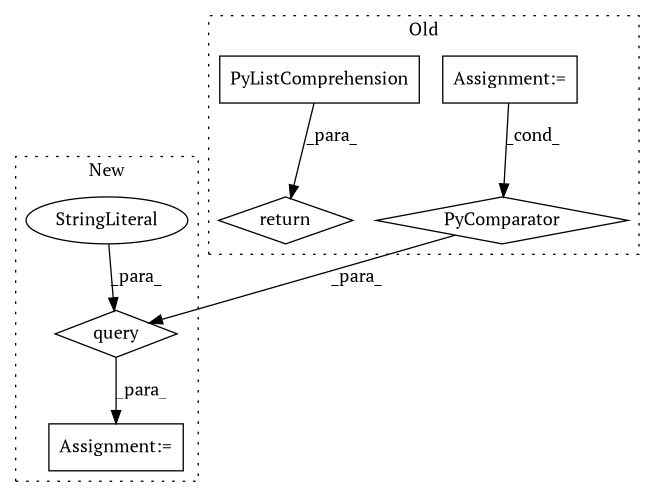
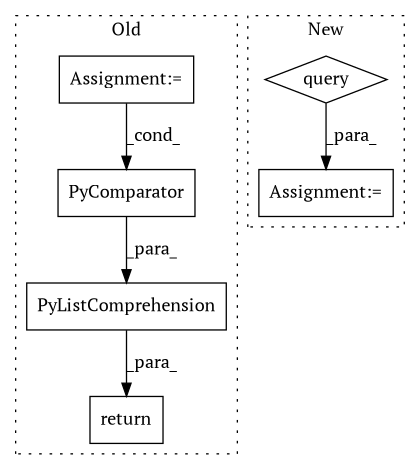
node "StringLiteral": removed
node "return": shape diamond -> box
node "PyComparator": shape diamond -> box
edge "PyComparator" -> "query": now "PyComparator" -> "PyListComprehension"
